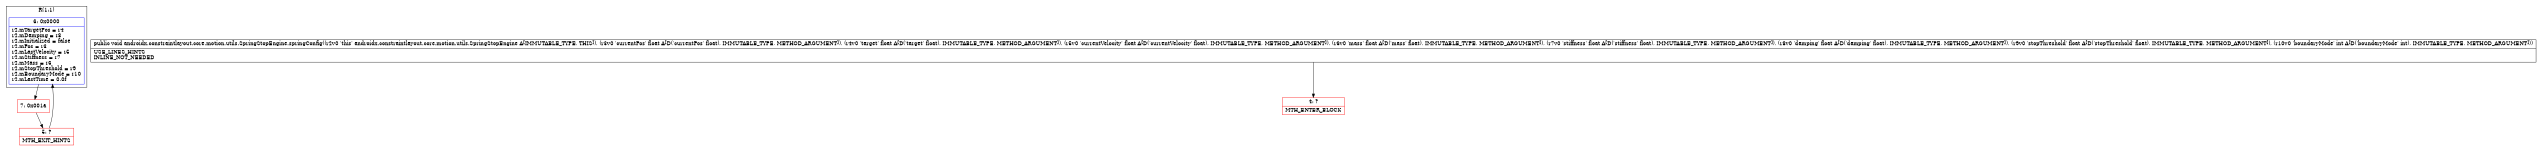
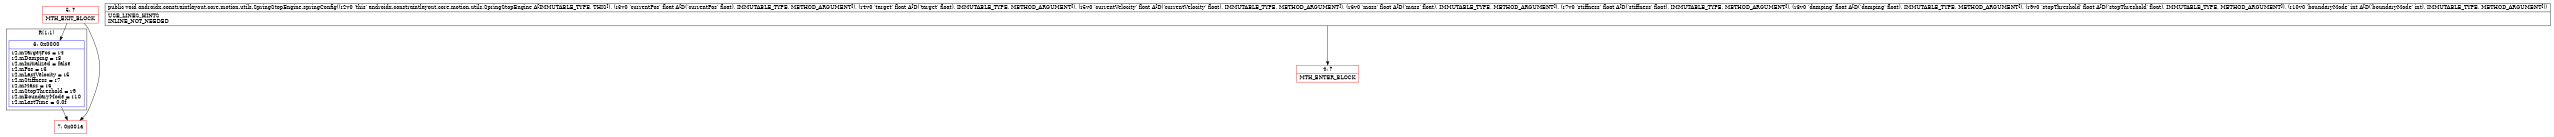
edge "7: 0x001a" -> "5: ?": reversed
node "5: ?": text "MTH_EXIT_HINTS" -> "MTH_EXIT_BLOCK"
